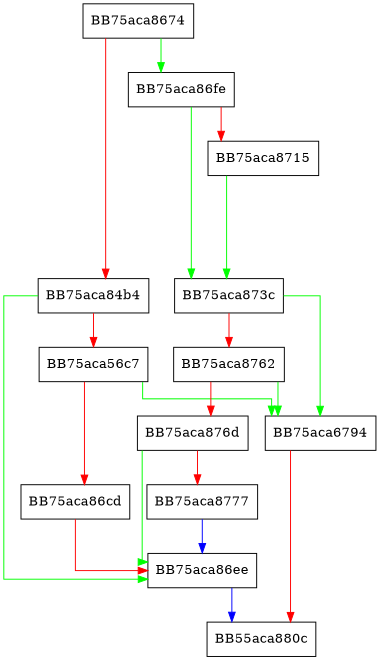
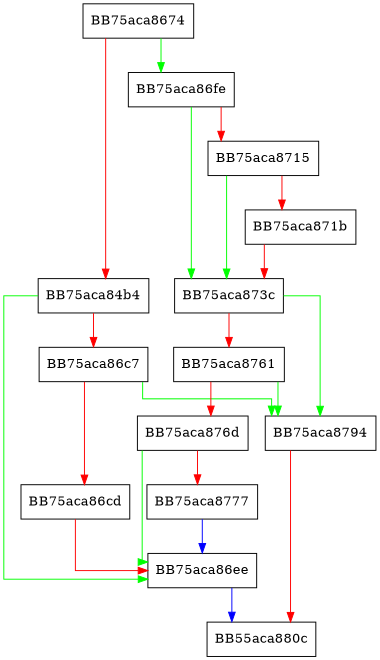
node "BB75aca871b": added
node "BB75aca56c7": label "BB75aca56c7" -> "BB75aca86c7"
node "BB75aca8762": label "BB75aca8762" -> "BB75aca8761"
node "BB75aca6794": label "BB75aca6794" -> "BB75aca8794"
